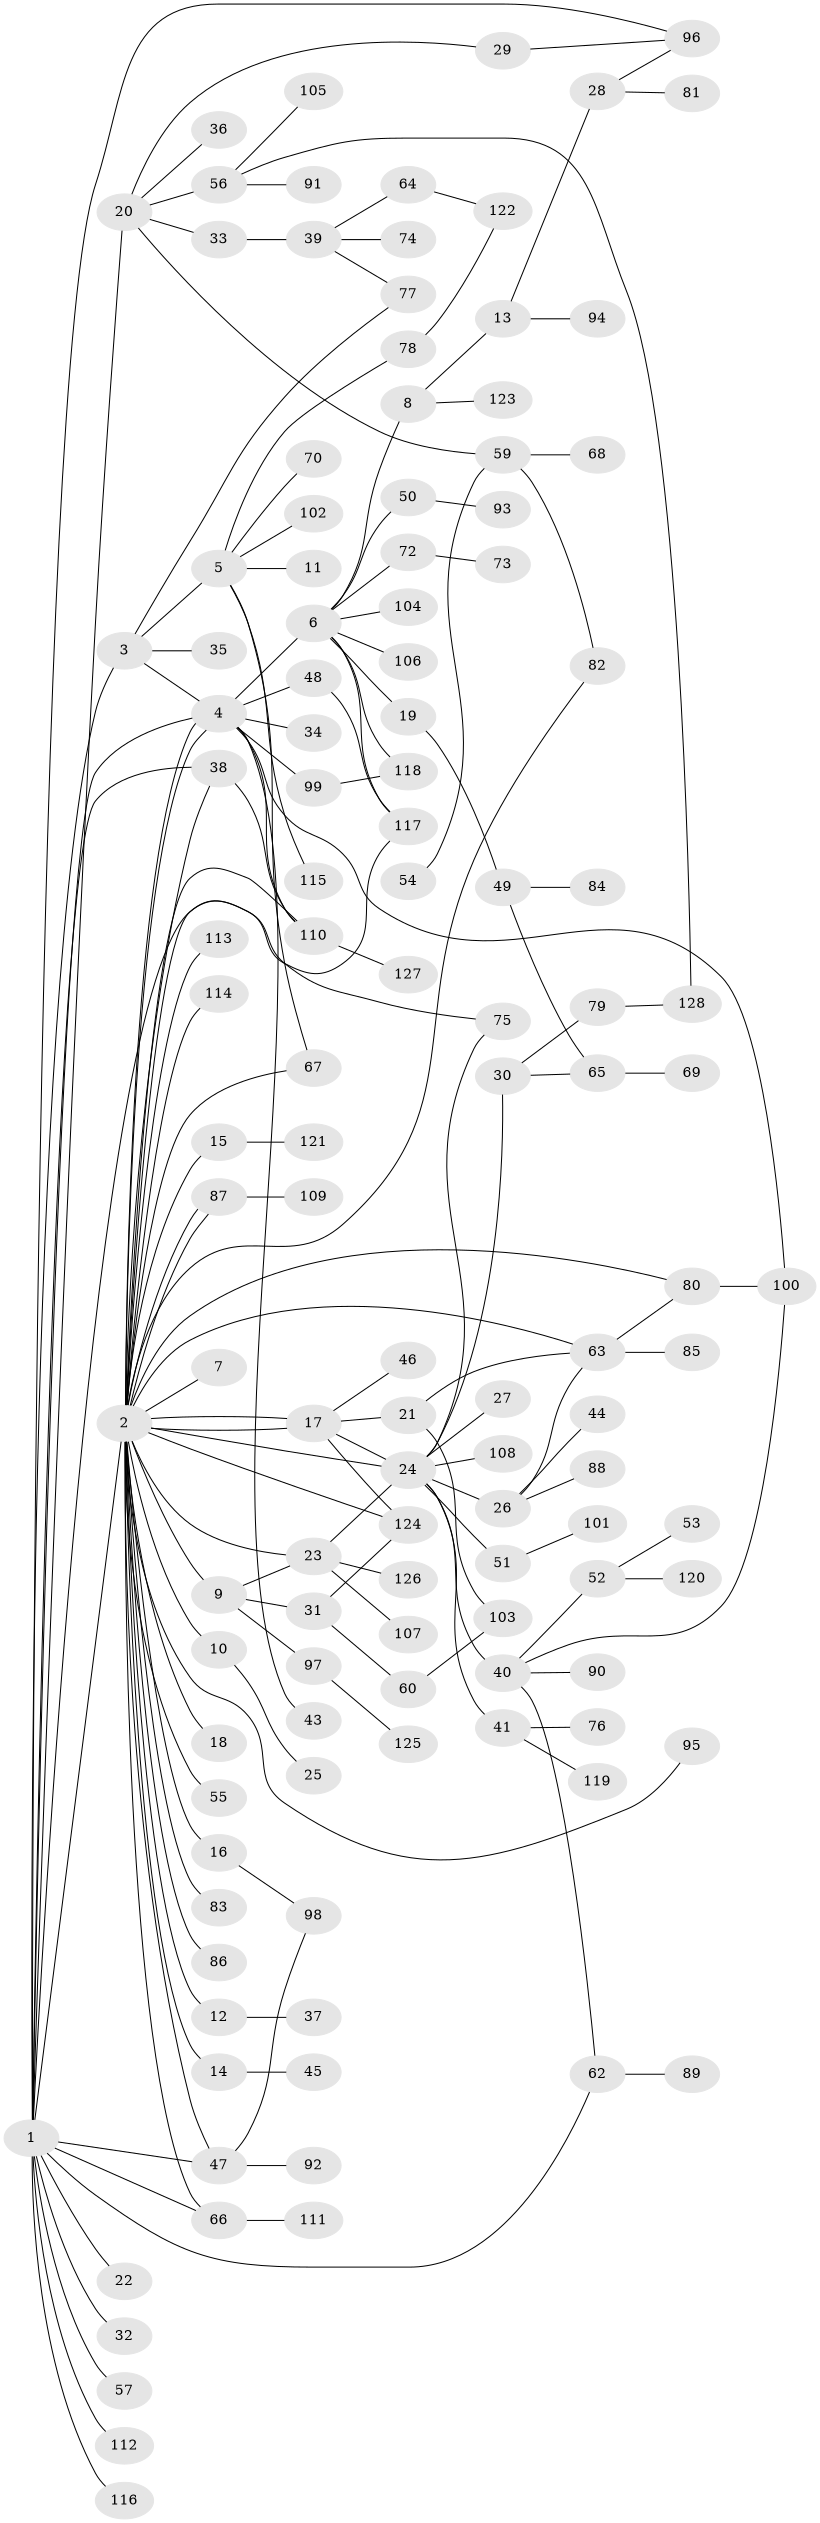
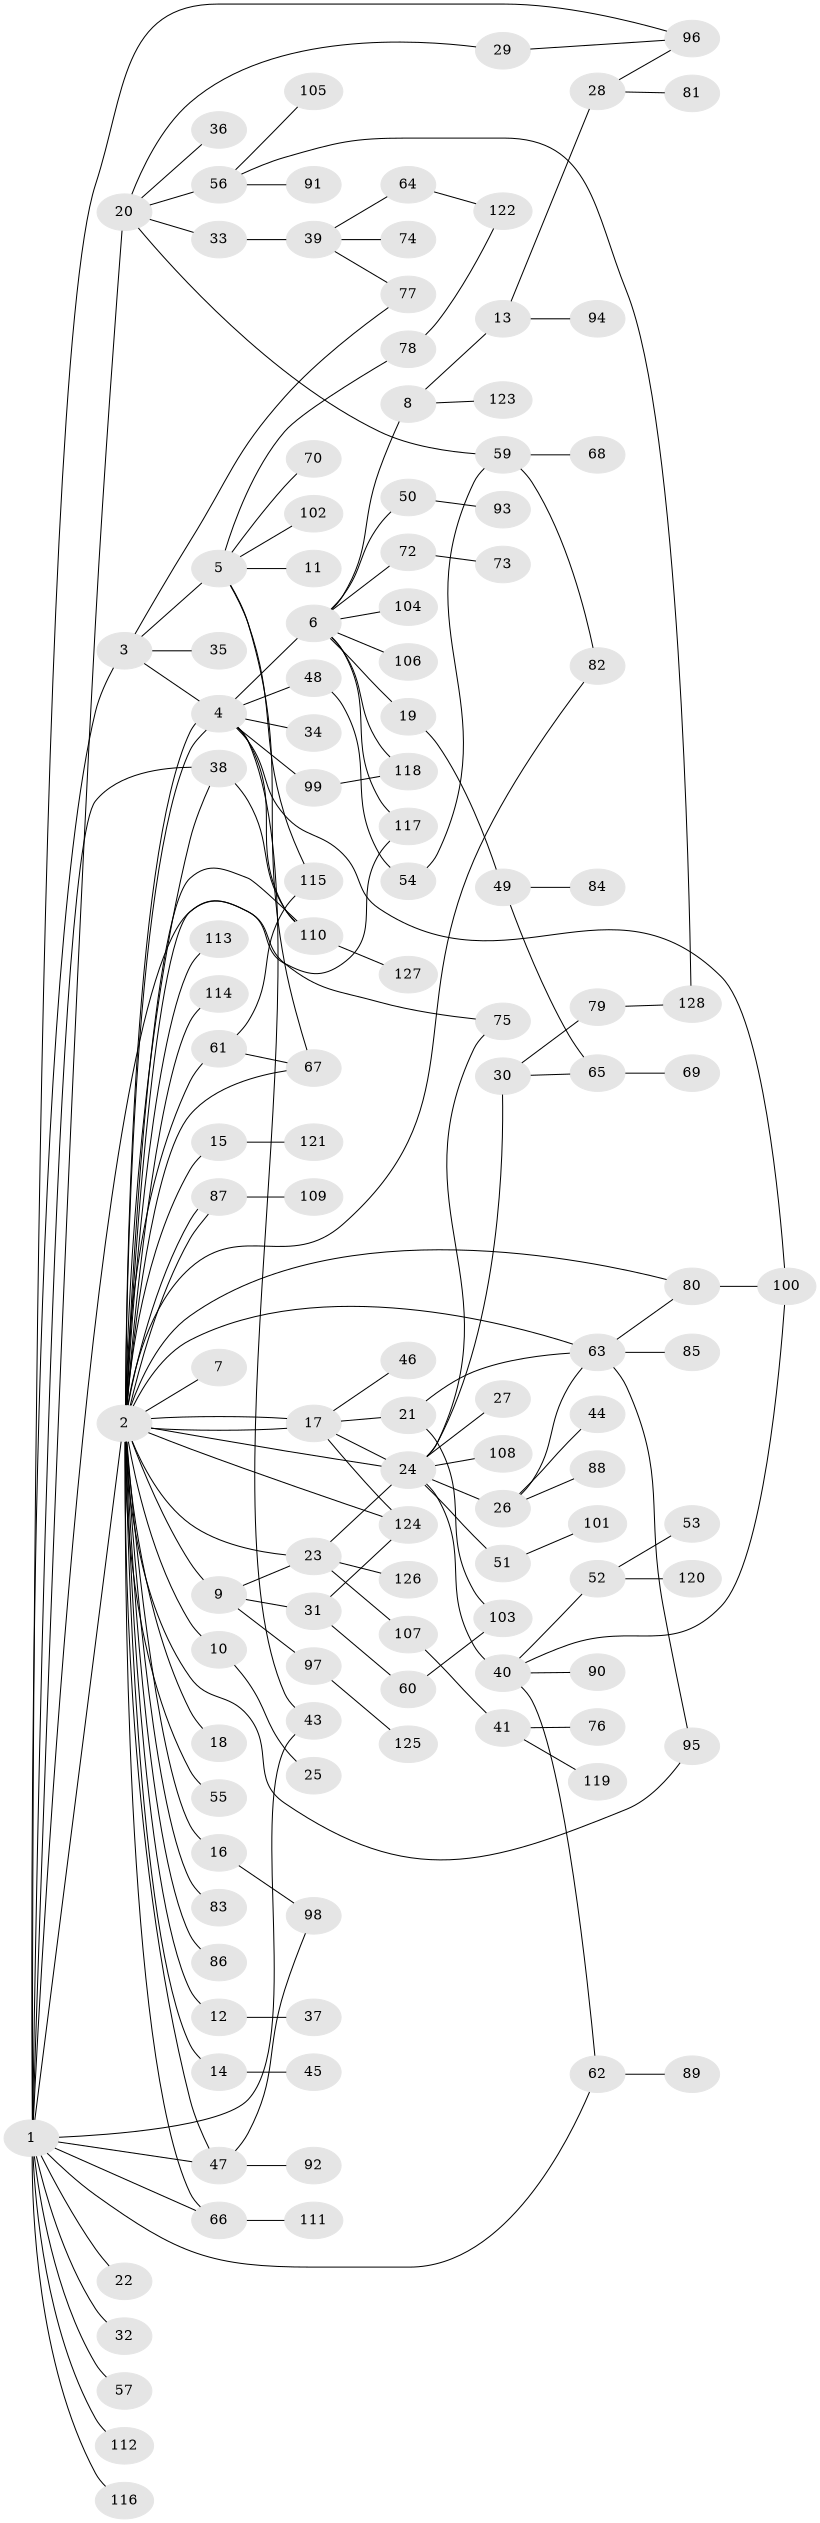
edge "48" -- "117": now "48" -- "54"
node "61": added
edge "4" -- "1": now "43" -- "1"
edge "63" -- "95": added
edge "24" -- "41": now "107" -- "41"
